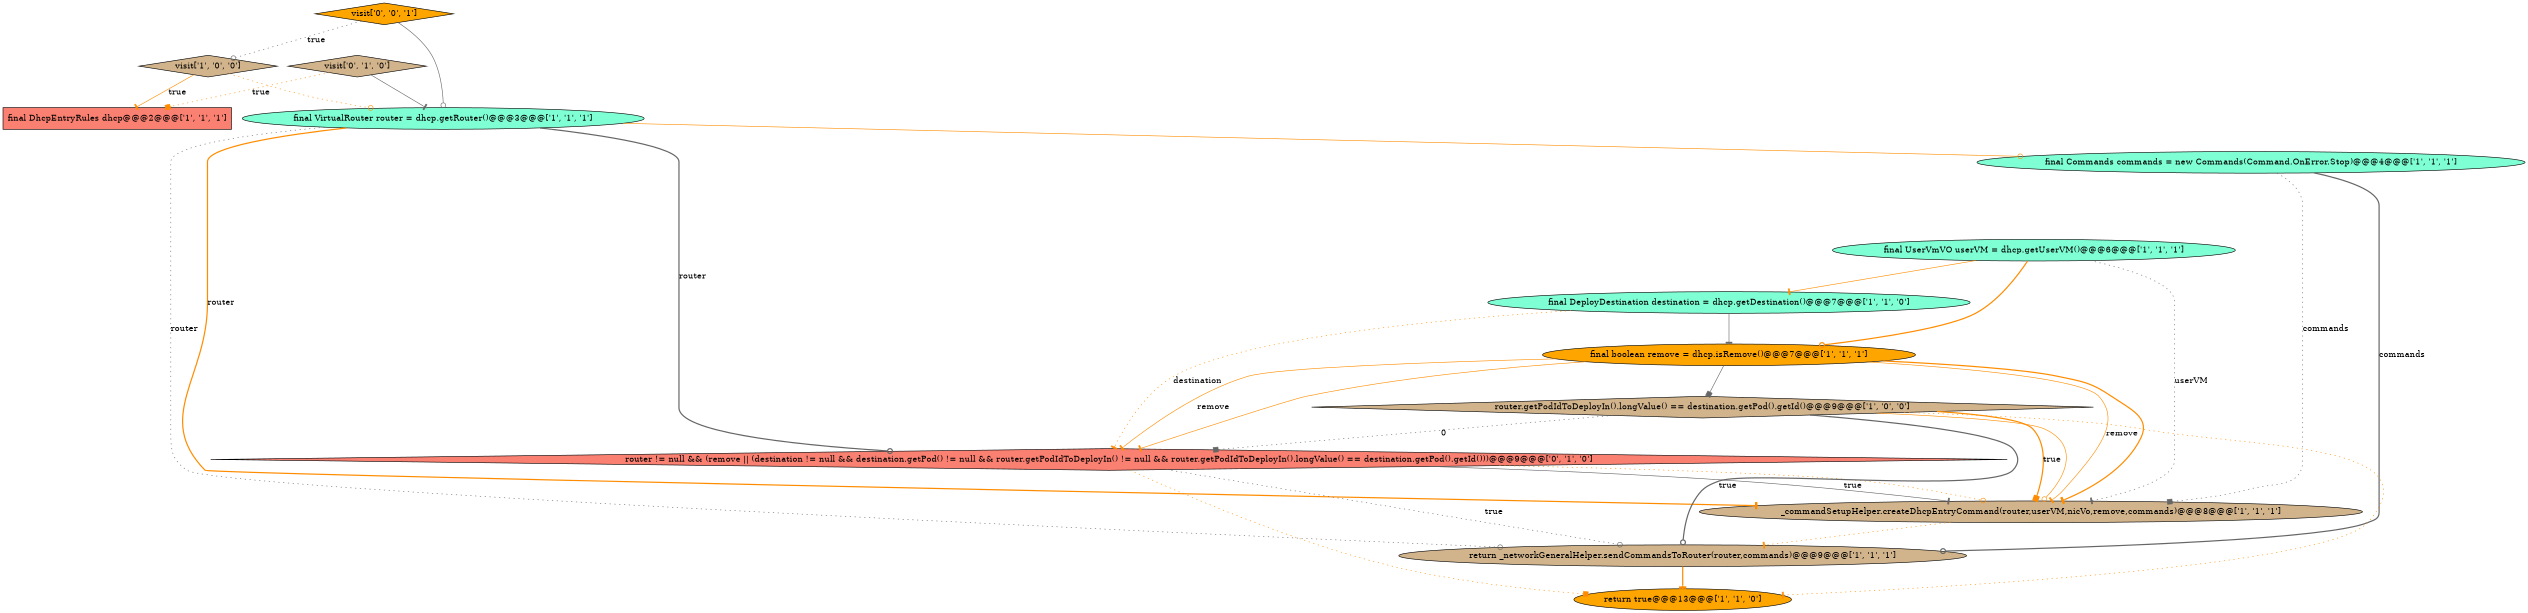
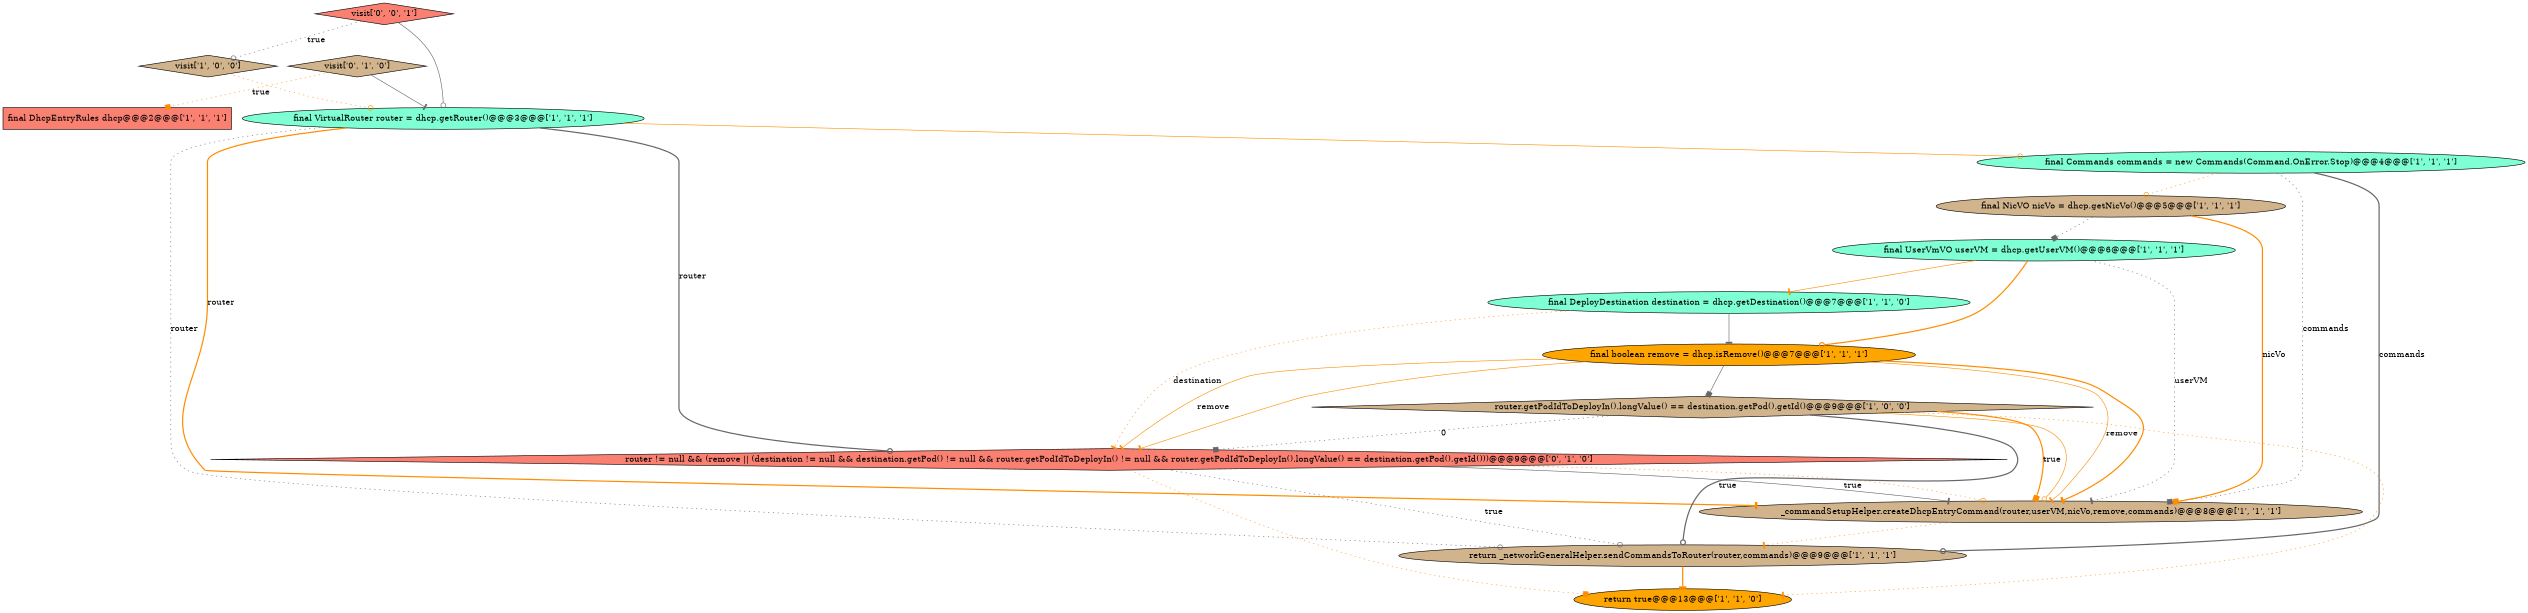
node "visit['0', '0', '1']": fillcolor orange -> salmon
edge "visit['1', '0', '0']" -> "final DhcpEntryRules dhcp@@@2@@@['1', '1', '1']": removed, label "true"
node "final NicVO nicVo = dhcp.getNicVo()@@@5@@@['1', '1', '1']": added
